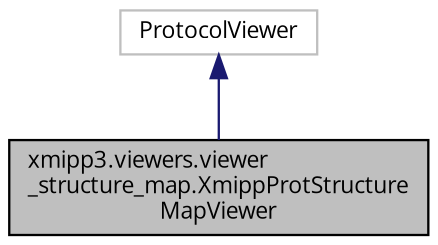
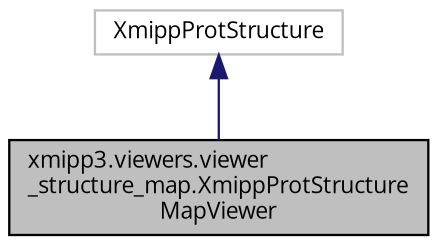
node "ProtocolViewer": label "ProtocolViewer" -> "XmippProtStructure"
